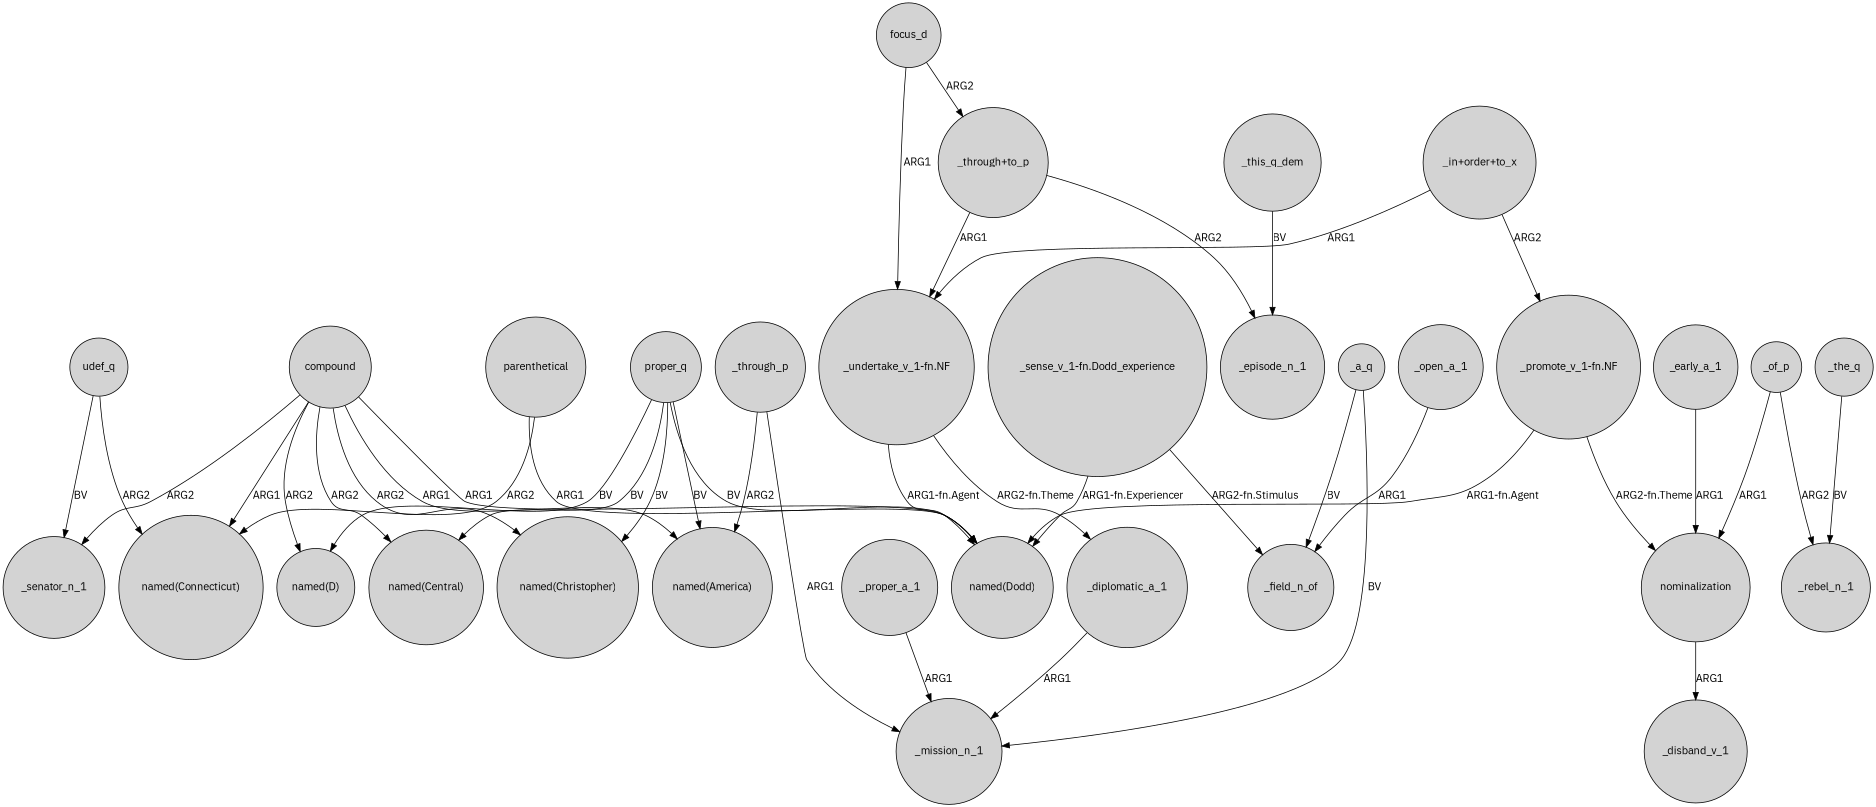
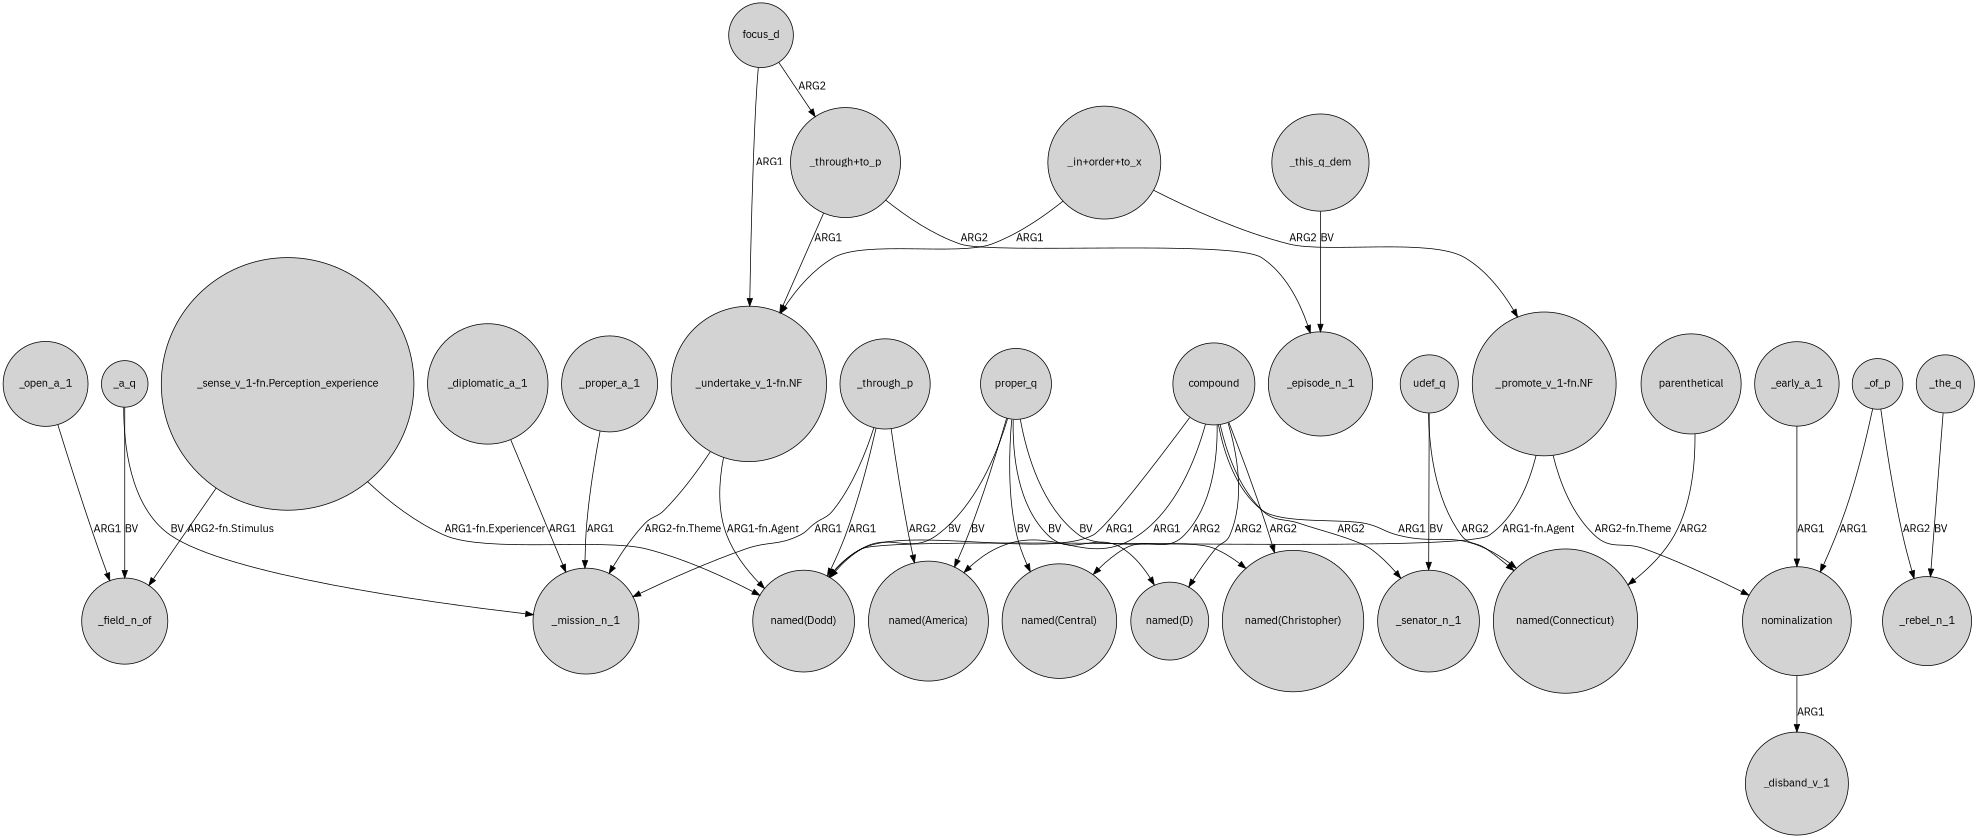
node "_sense_v_1-fn.Dodd_experience": label "_sense_v_1-fn.Dodd_experience" -> "_sense_v_1-fn.Perception_experience"
edge "_undertake_v_1-fn.NF" -> "_diplomatic_a_1": now "_undertake_v_1-fn.NF" -> "_mission_n_1"
edge "parenthetical" -> "named(Dodd)": now "_through_p" -> "named(Dodd)"
